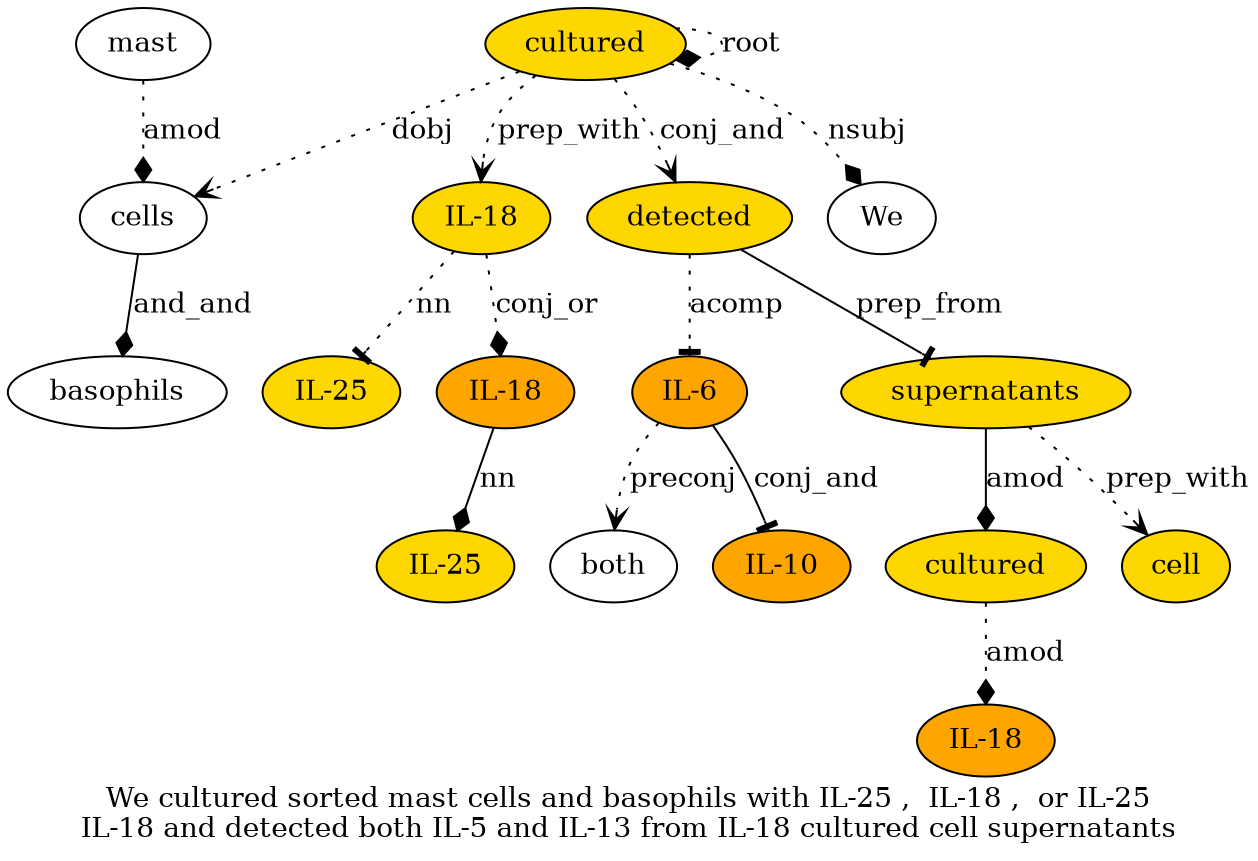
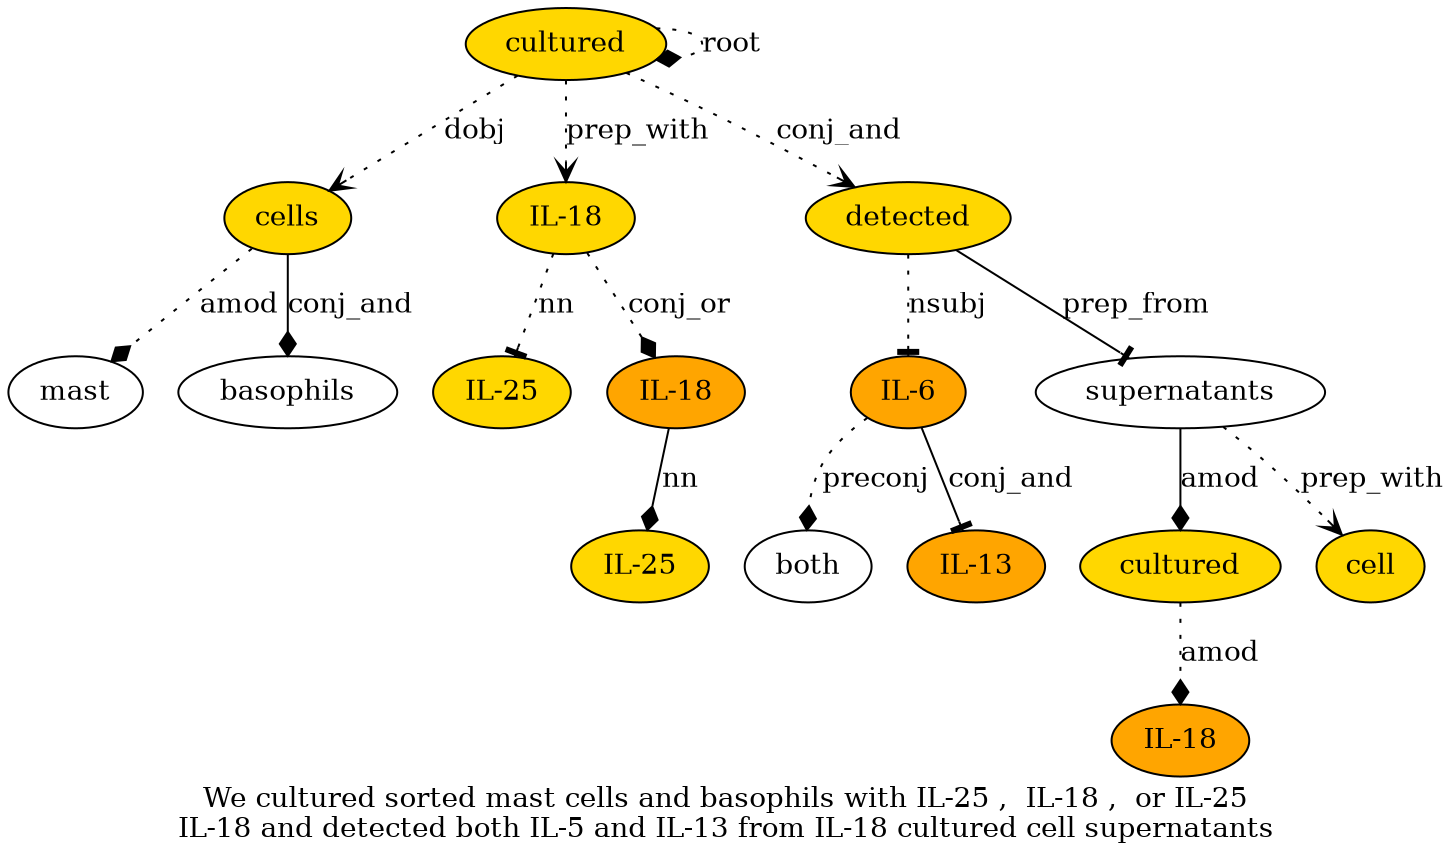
edge "mast" -> "cells": reversed
node "cells": fillcolor white -> gold
node "We": removed
edge "cells" -> "basophils": label "and_and" -> "conj_and"
edge "detected" -> "IL-6": label "acomp" -> "nsubj"
node "supernatants": fillcolor gold -> white
edge "IL-6" -> "both": arrowhead vee -> diamond
node "IL-10": label "IL-10" -> "IL-13"
